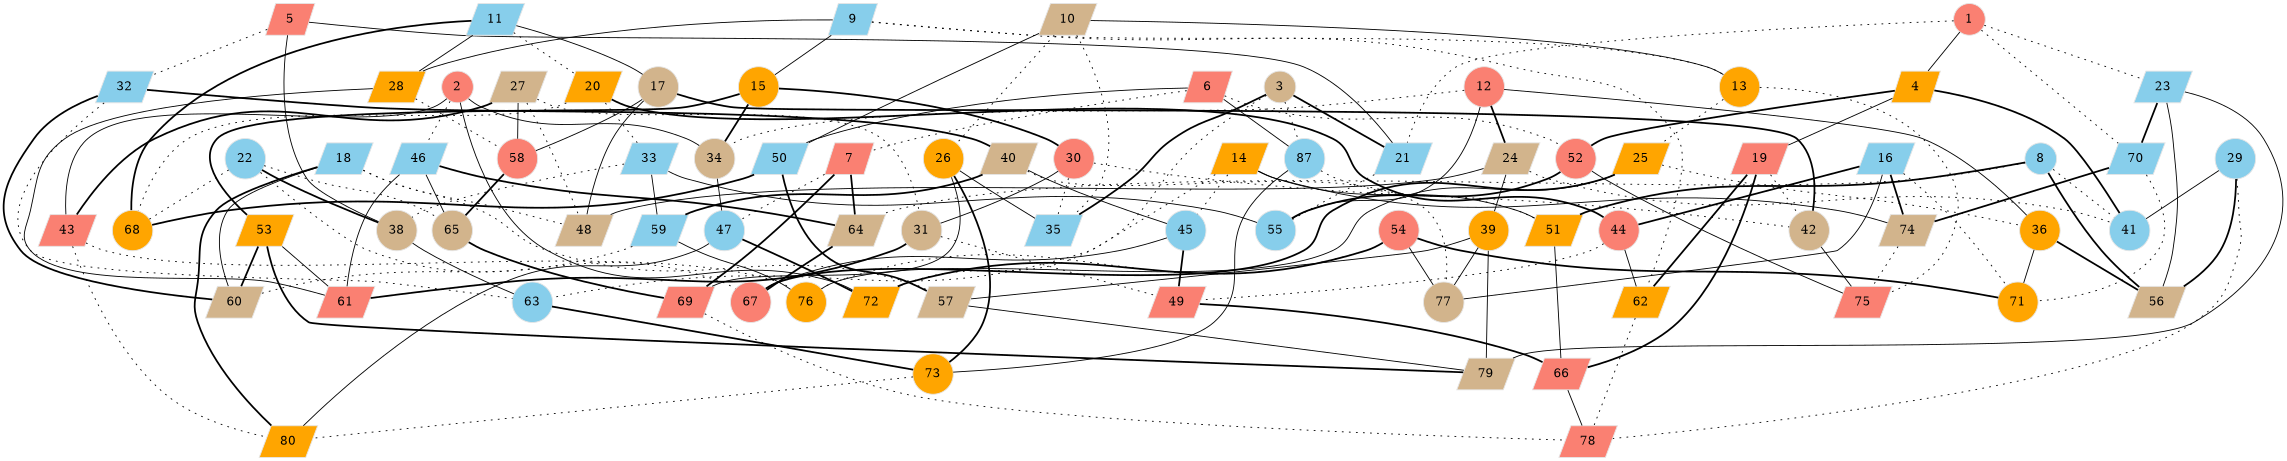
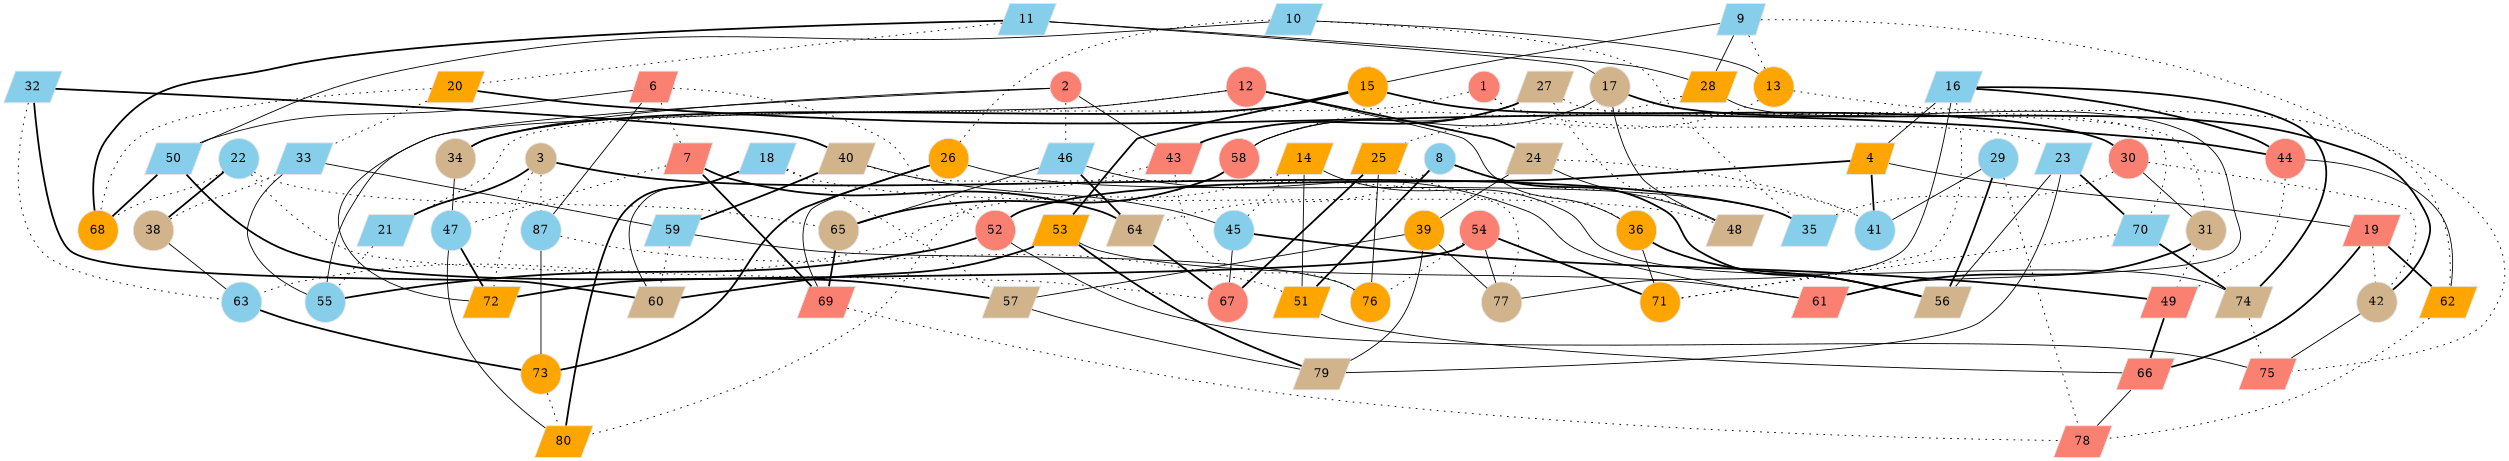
node "5": removed
node "10": fillcolor tan -> skyblue
edge "1" -- "4": now "16" -- "4"
